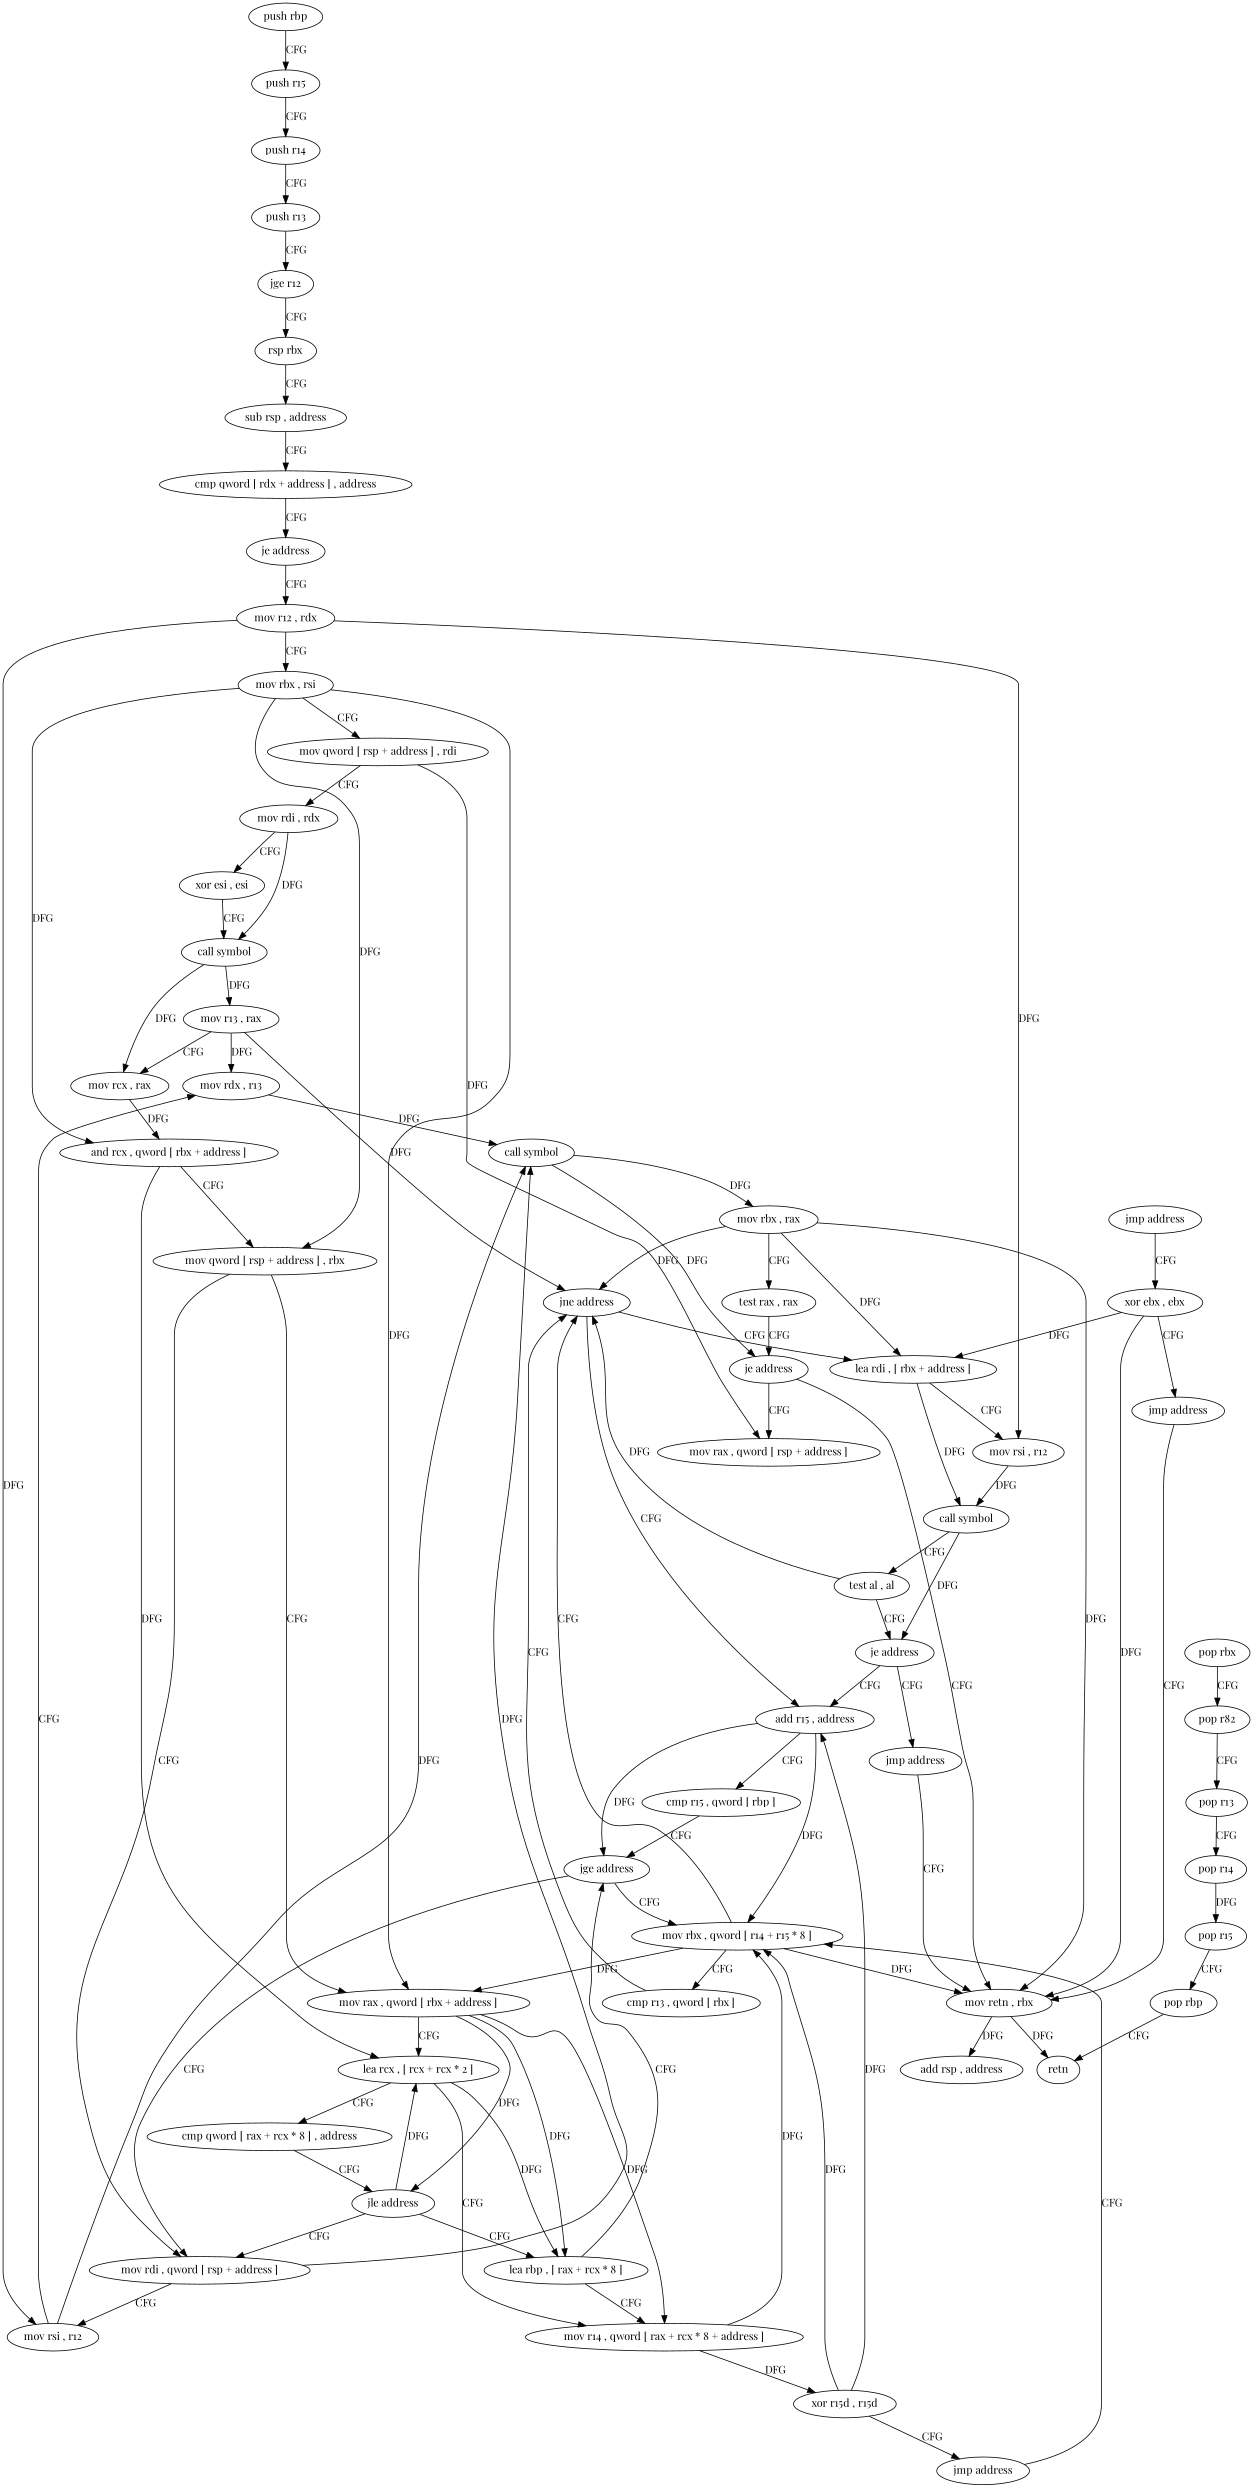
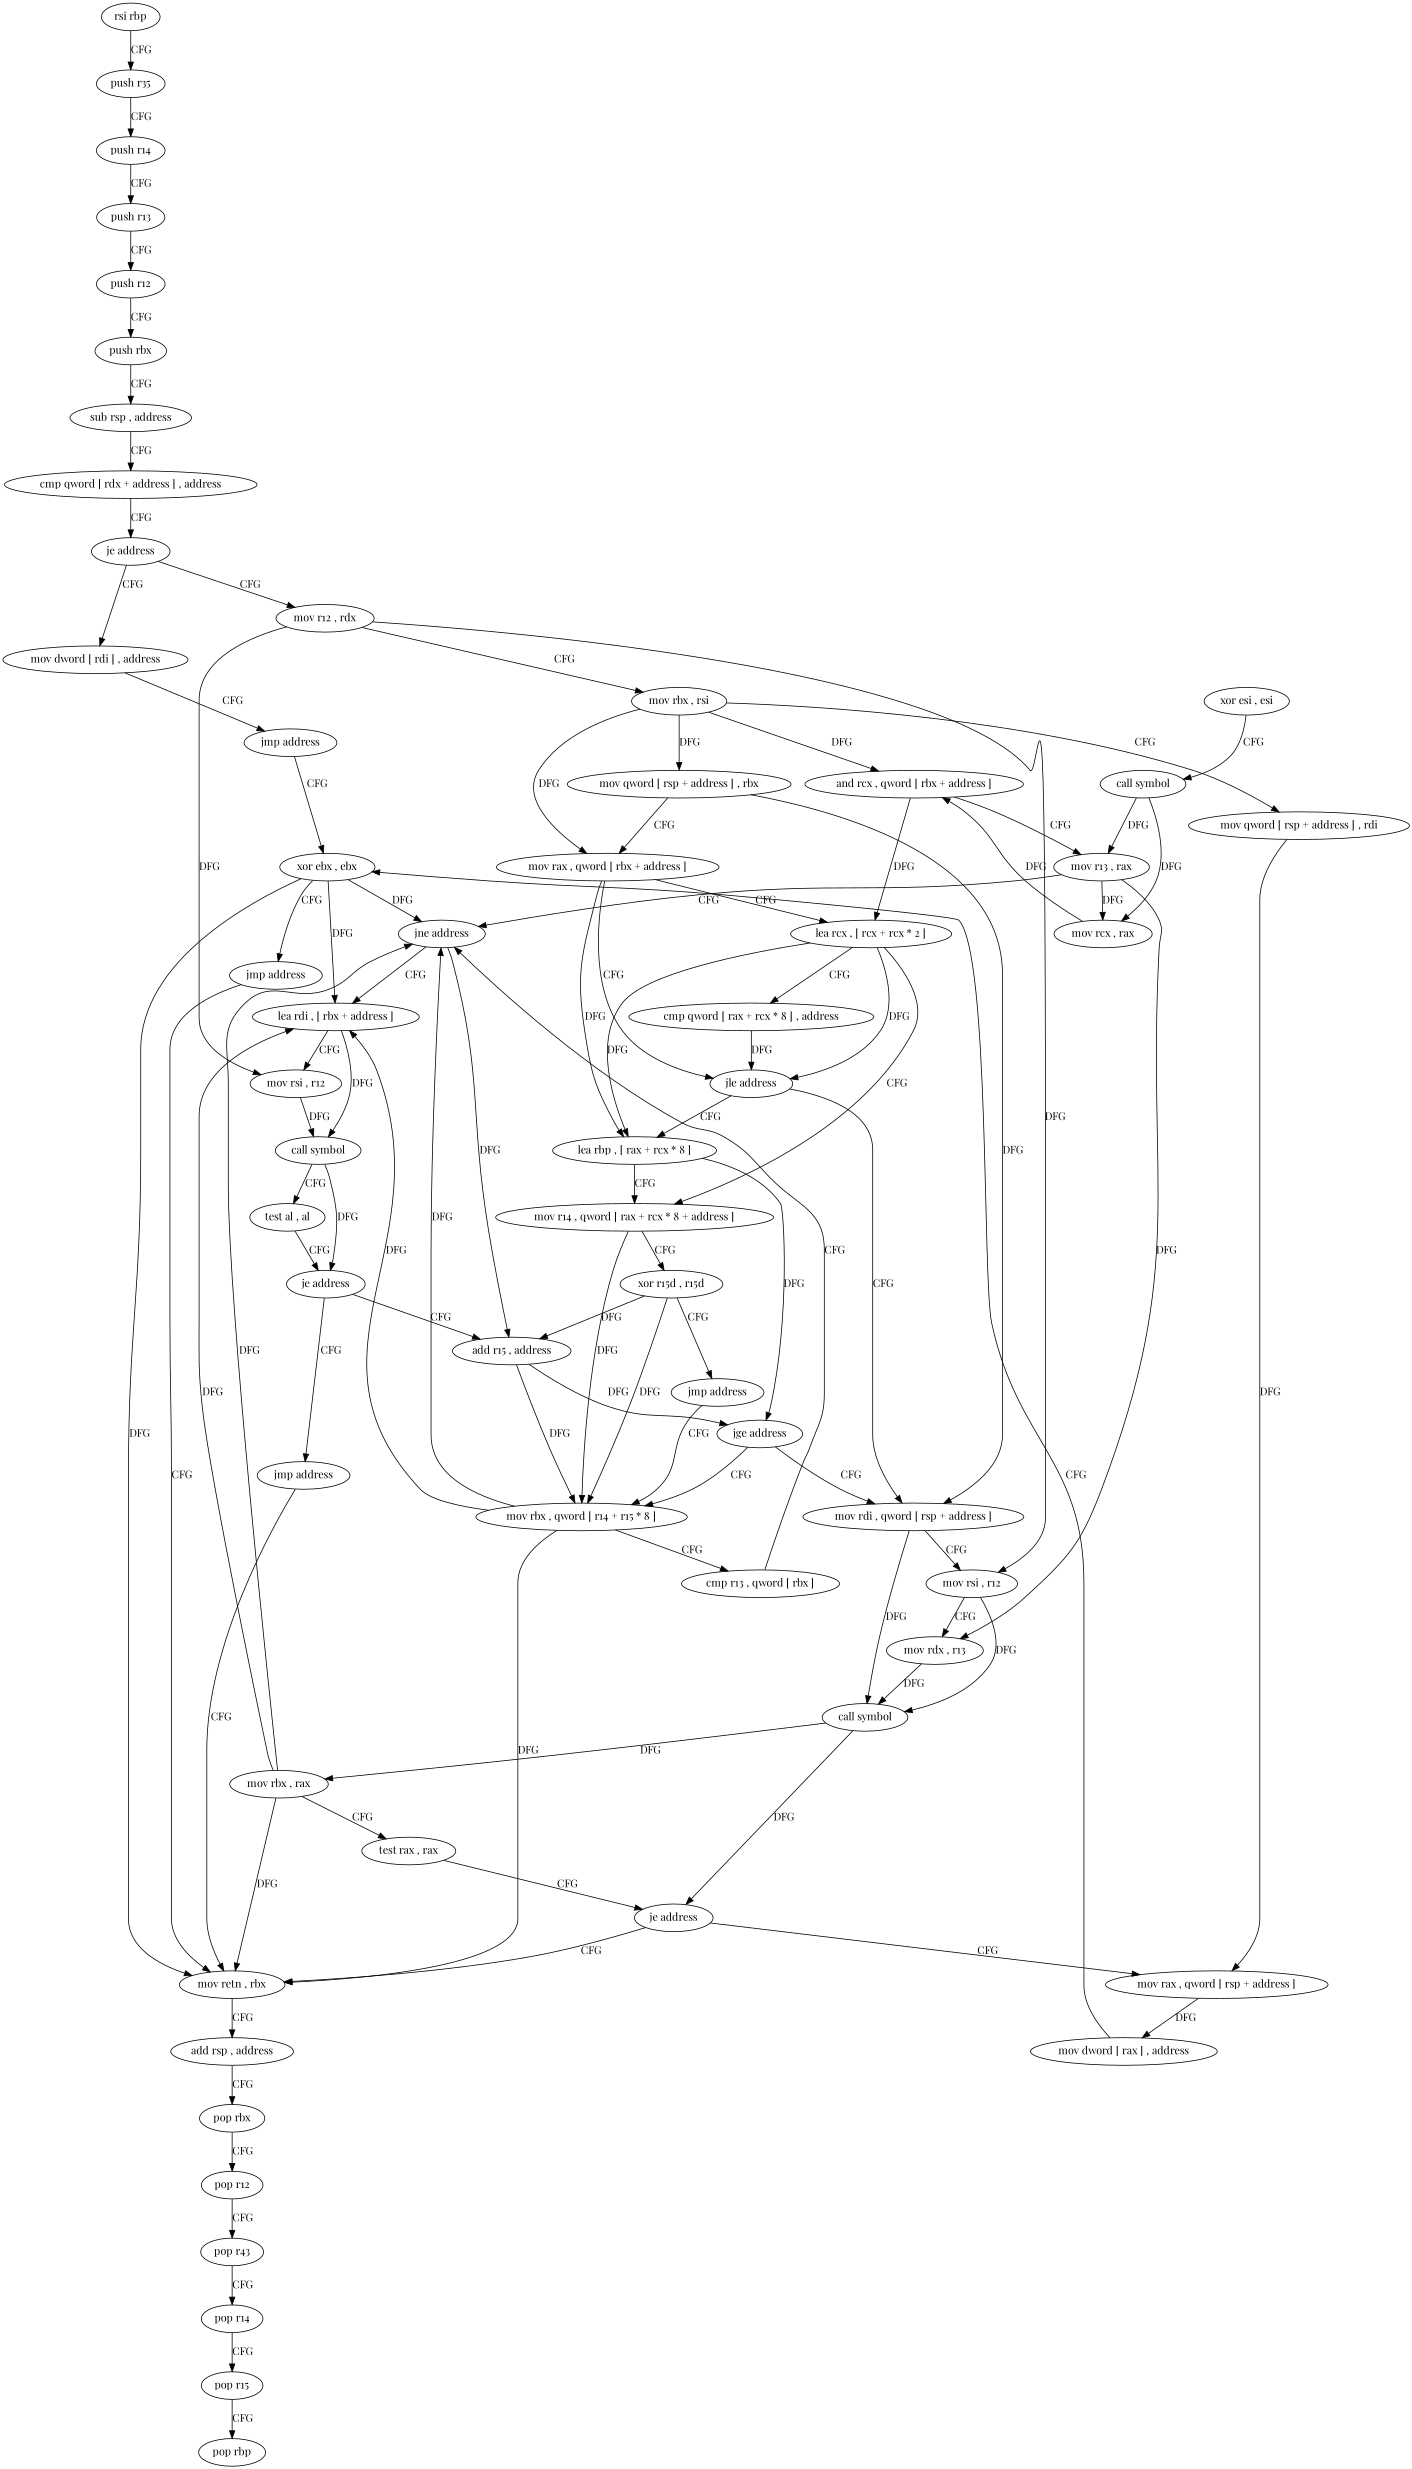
node "push rbp": label "push rbp" -> "rsi rbp"
node "push r15": label "push r15" -> "push r35"
node "jge r12": label "jge r12" -> "push r12"
node "rsp rbx": label "rsp rbx" -> "push rbx"
node "mov dword [ rdi ] , address": added
node "mov rdi , rdx": removed
edge "mov r13 , rax" -> "mov rcx , rax": label "CFG" -> "DFG"
edge "mov r13 , rax" -> "jne address": label "DFG" -> "CFG"
edge "and rcx , qword [ rbx + address ]" -> "mov qword [ rsp + address ] , rbx": now "and rcx , qword [ rbx + address ]" -> "mov r13 , rax"
edge "test al , al" -> "jne address": now "xor ebx , ebx" -> "jne address"
edge "jne address" -> "add r15 , address": label "CFG" -> "DFG"
edge "mov rbx , qword [ r14 + r15 * 8 ]" -> "jne address": label "CFG" -> "DFG"
node "pop r82": label "pop r82" -> "pop r12"
edge "mov qword [ rsp + address ] , rbx" -> "mov rdi , qword [ rsp + address ]": label "CFG" -> "DFG"
node "cmp r15 , qword [ rbp ]": removed
node "pop r13": label "pop r13" -> "pop r43"
edge "pop r14" -> "pop r15": label "DFG" -> "CFG"
edge "mov rbx , qword [ r14 + r15 * 8 ]" -> "mov rax , qword [ rbx + address ]": now "mov rbx , qword [ r14 + r15 * 8 ]" -> "lea rdi , [ rbx + address ]"
edge "mov retn , rbx" -> "add rsp , address": label "DFG" -> "CFG"
node "mov dword [ rax ] , address": added
edge "lea rbp , [ rax + rcx * 8 ]" -> "jge address": label "CFG" -> "DFG"
node "retn": removed
edge "add rsp , address" -> "pop rbx": added, label "CFG"
edge "mov rax , qword [ rbx + address ]" -> "jle address": label "DFG" -> "CFG"
edge "mov rax , qword [ rbx + address ]" -> "mov r14 , qword [ rax + rcx * 8 + address ]": removed, label "DFG"
edge "jle address" -> "lea rcx , [ rcx + rcx * 2 ]": reversed
edge "cmp qword [ rax + rcx * 8 ] , address" -> "jle address": label "CFG" -> "DFG"
edge "mov r14 , qword [ rax + rcx * 8 + address ]" -> "xor r15d , r15d": label "DFG" -> "CFG"
